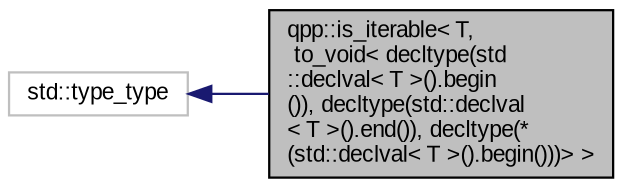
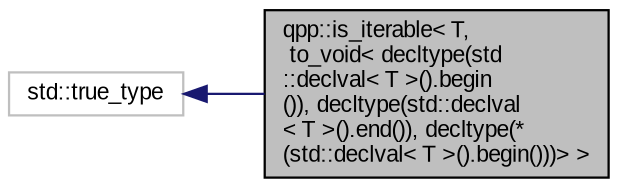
node "std::type_type": label "std::type_type" -> "std::true_type"
